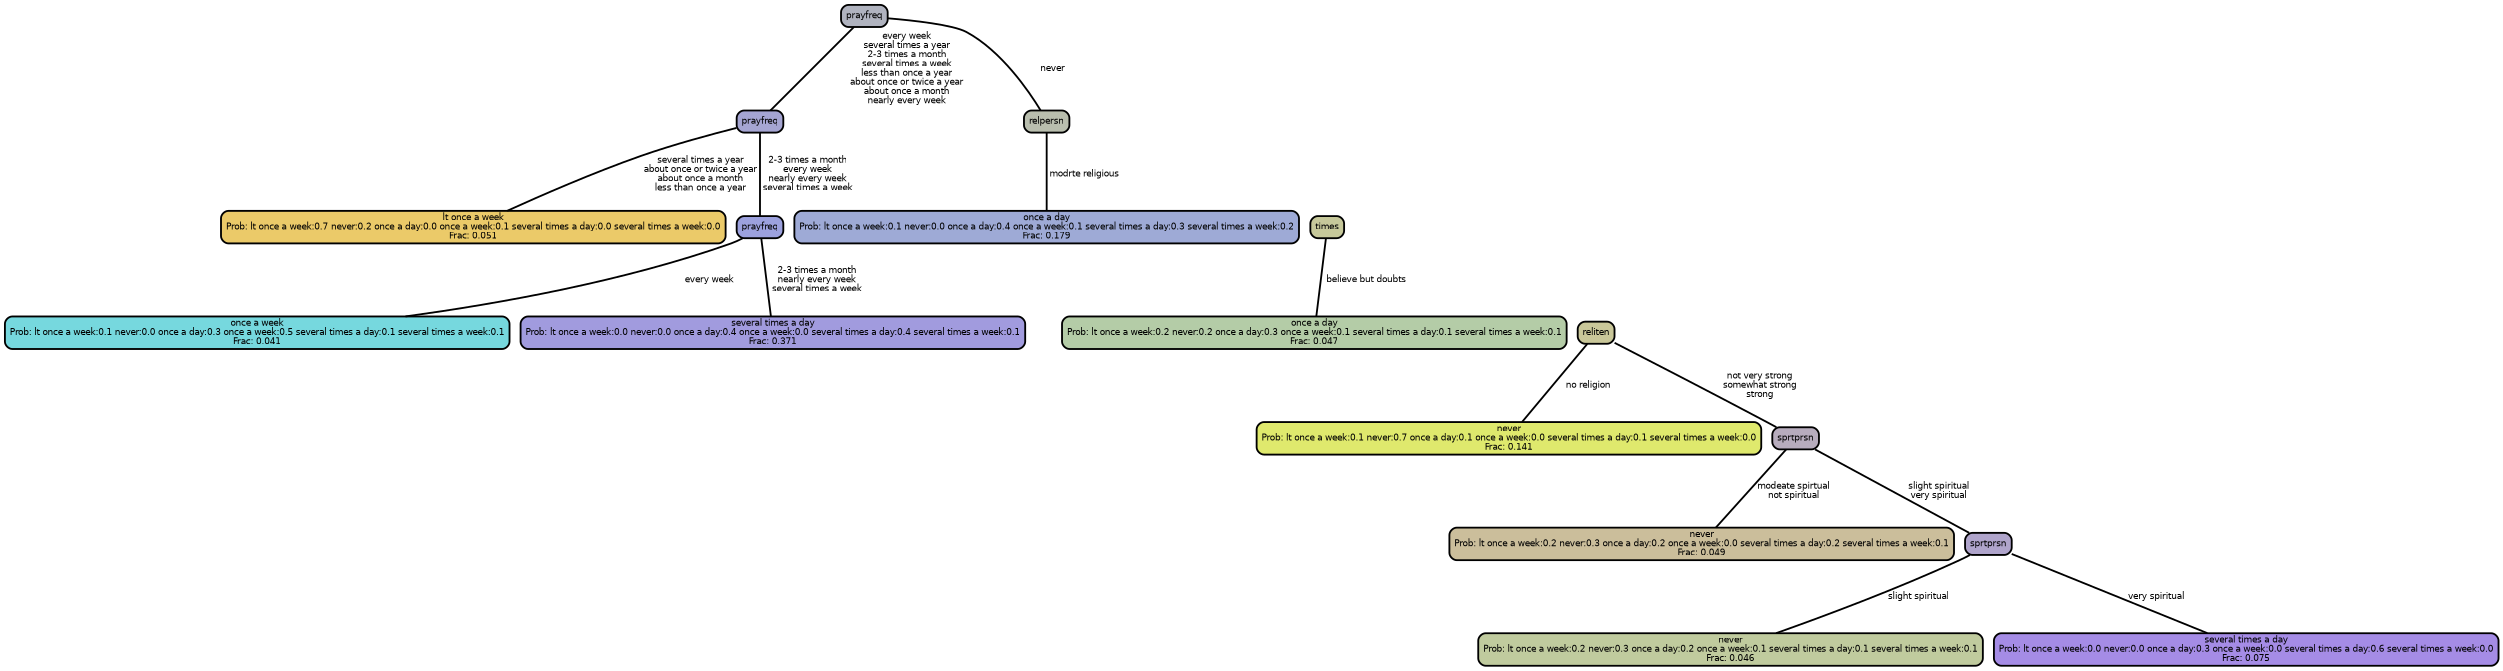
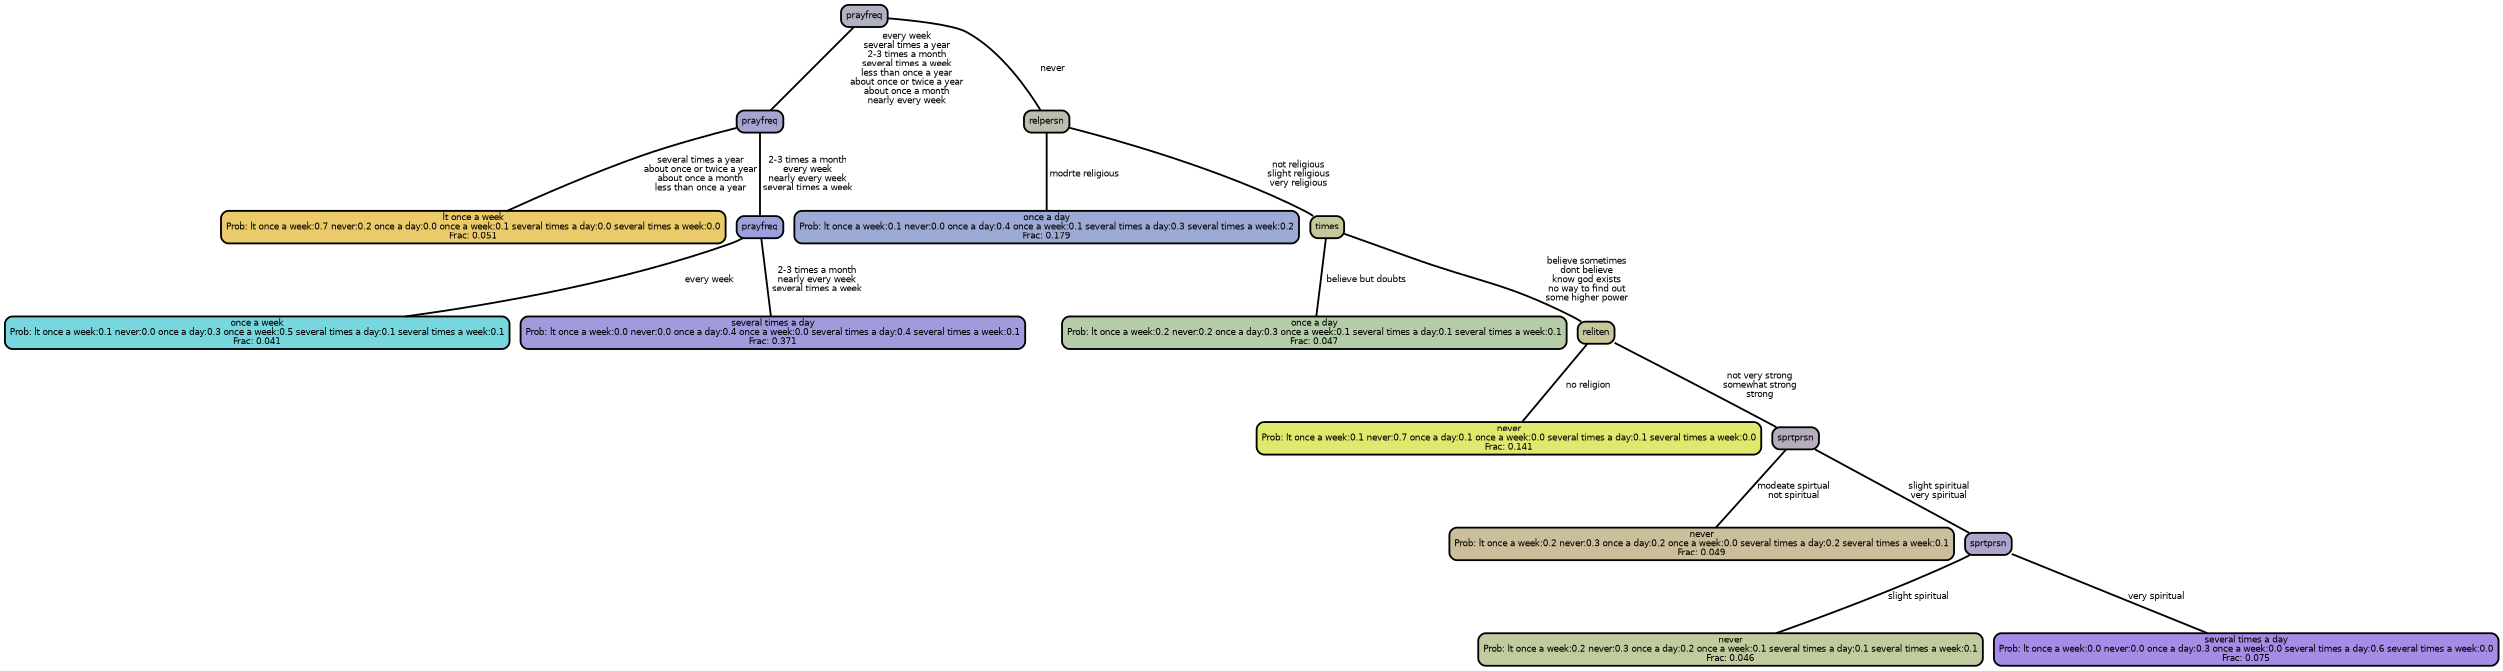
edge "relpersn" -- "times": added, label "not religious slight religious very religious"
edge "times" -- "reliten": added, label "believe sometimes dont believe know god exists no way to find out some higher power"
